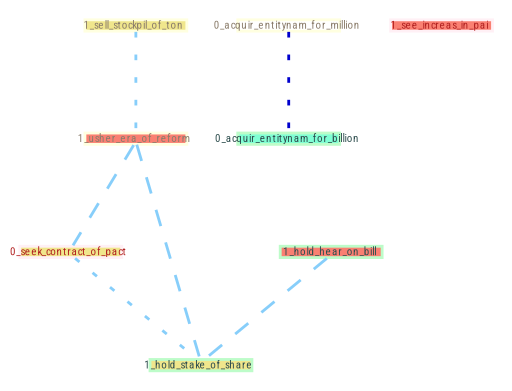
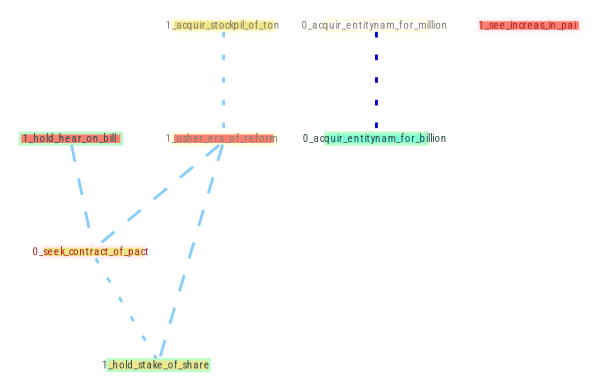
node "1_sell_stockpil_of_ton": label "1_sell_stockpil_of_ton" -> "1_acquir_stockpil_of_ton"
edge "1_hold_hear_on_bill" -- "1_hold_stake_of_share": now "1_hold_hear_on_bill" -- "0_seek_contract_of_pact"
